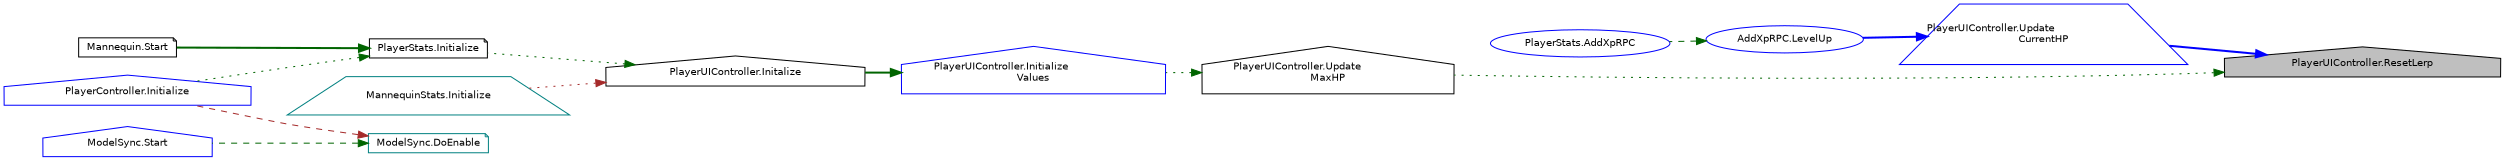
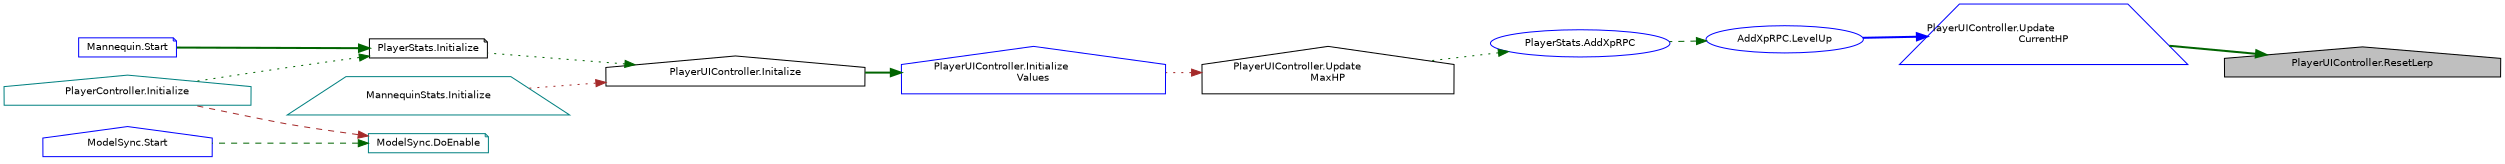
node "Mannequin.Start": color black -> blue
edge "PlayerUIController.Update CurrentHP" -> "PlayerUIController.ResetLerp": color blue -> darkgreen
edge "PlayerUIController.Initialize Values" -> "PlayerUIController.Update MaxHP": color darkgreen -> brown
edge "PlayerUIController.Update MaxHP" -> "PlayerUIController.ResetLerp": now "PlayerUIController.Update MaxHP" -> "PlayerStats.AddXpRPC"
node "PlayerController.Initialize": color blue -> teal
